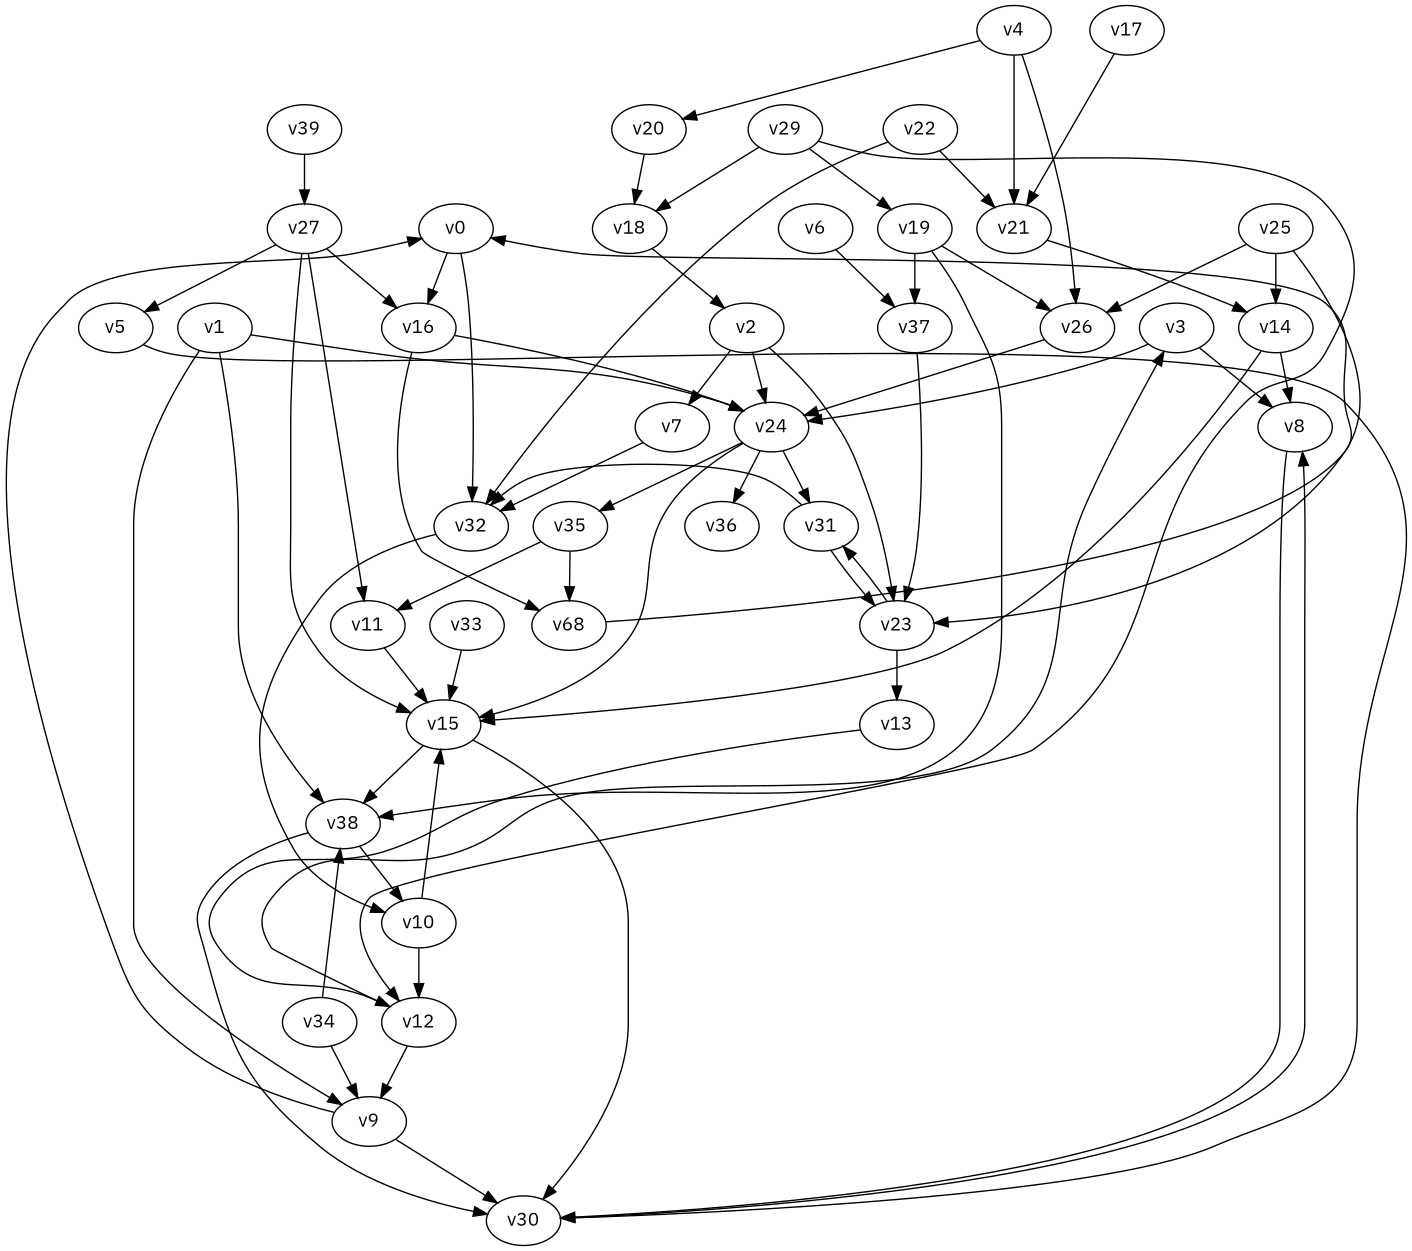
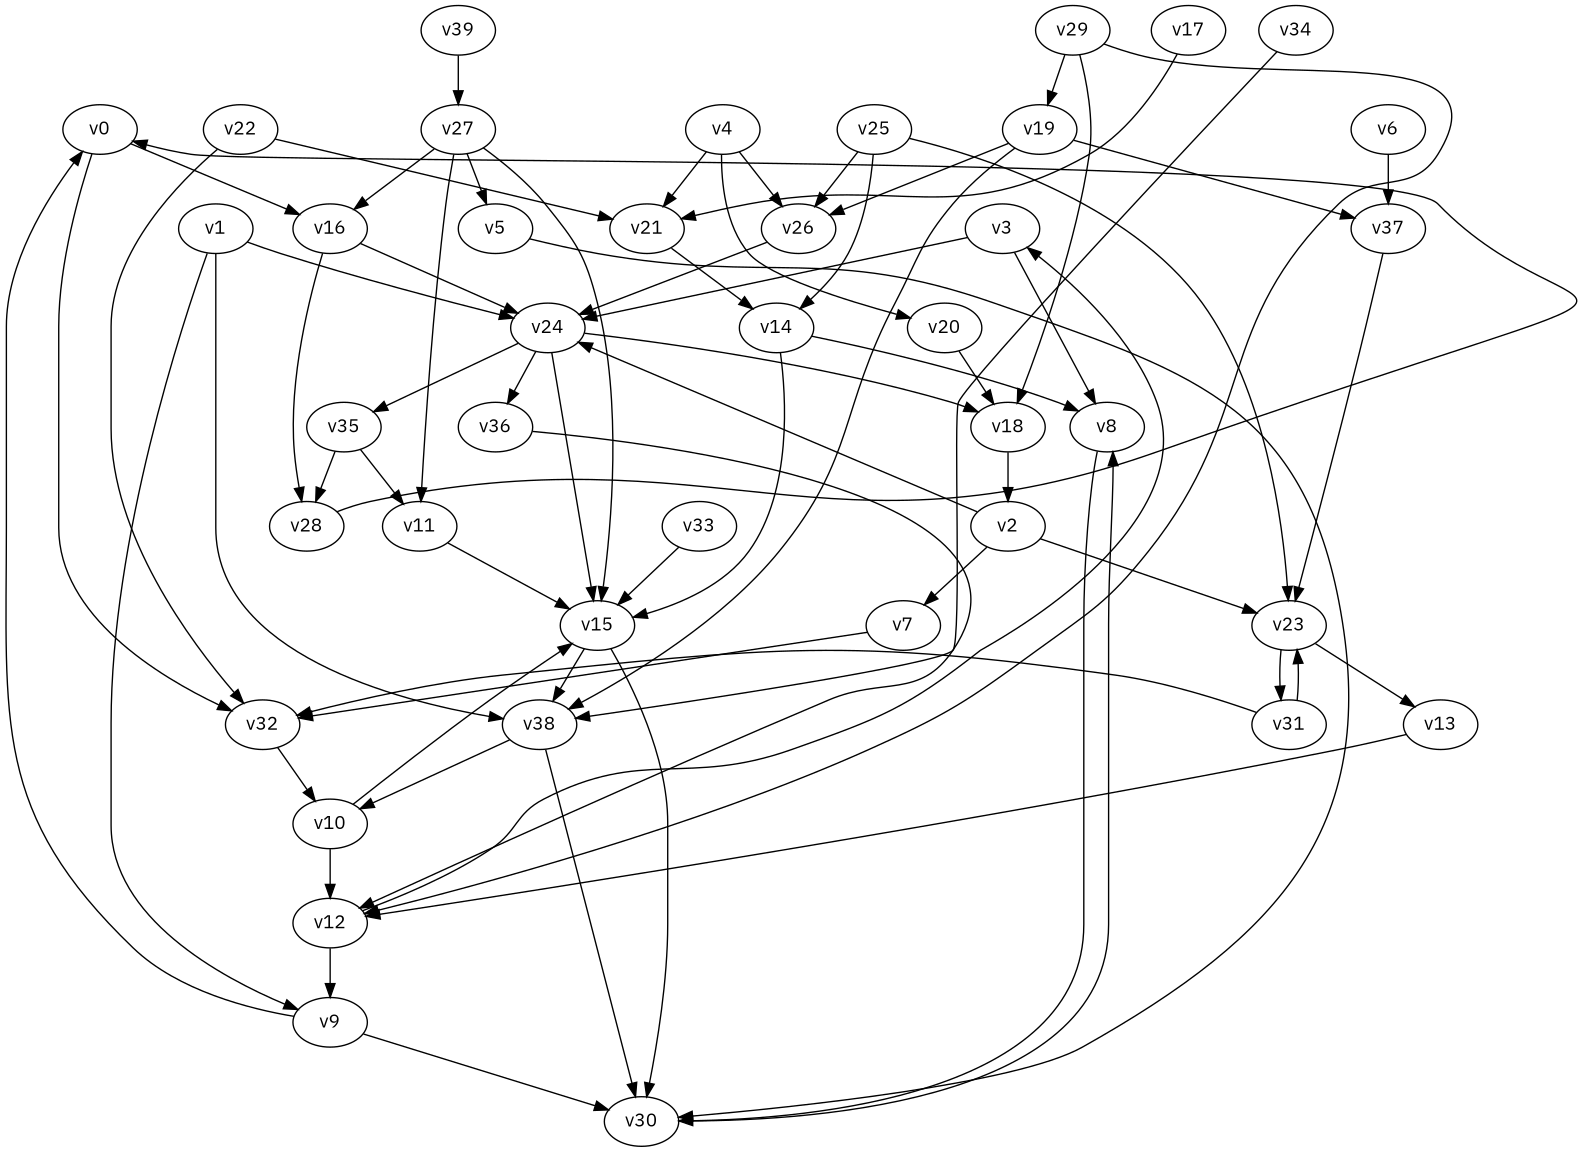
edge "v24" -> "v31": now "v24" -> "v18"
node "v68": label "v68" -> "v28"
edge "v36" -> "v12": added
edge "v34" -> "v9": removed
